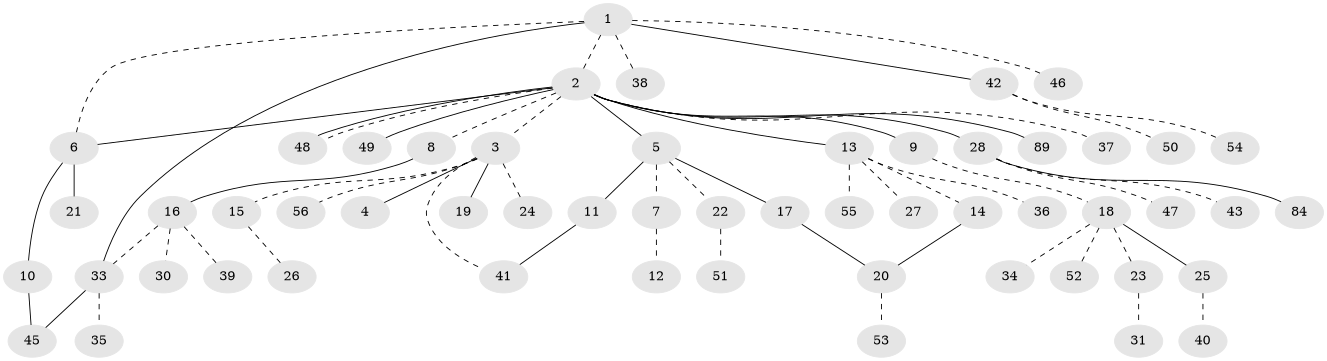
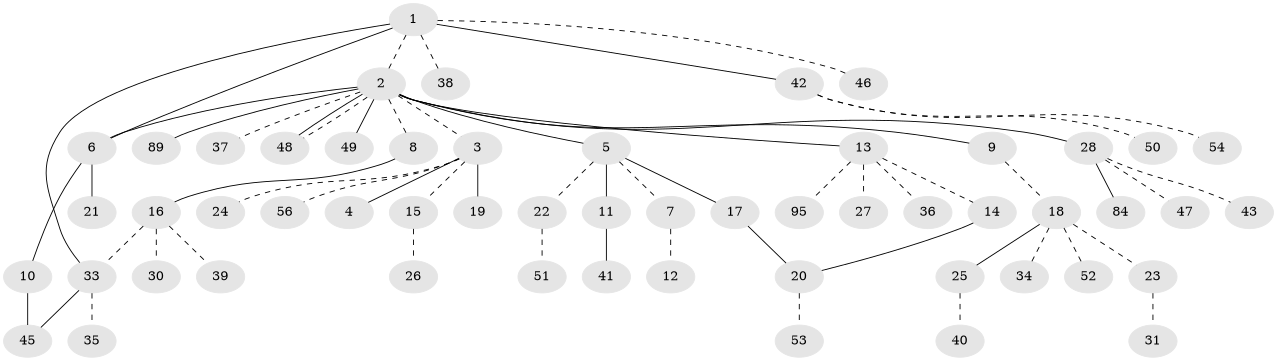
edge "1" -- "6": style dashed -> solid
node "55": label "55" -> "95"
edge "3" -- "41": removed
